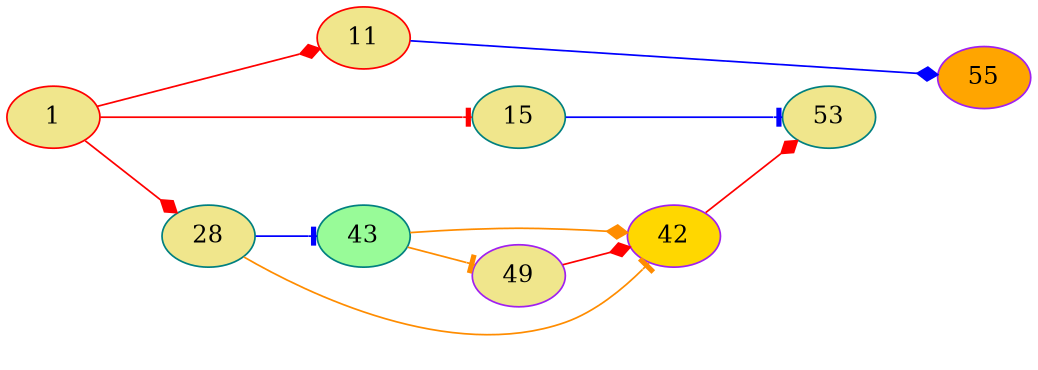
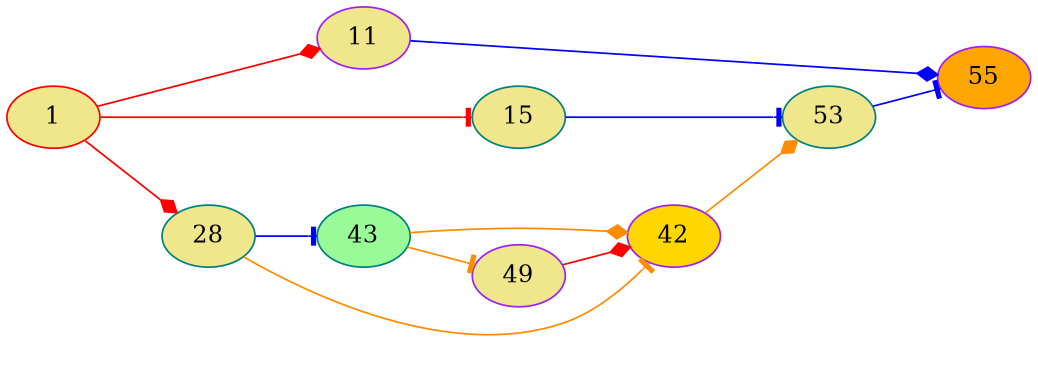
node "11": color red -> purple
edge "53" -> "55": added
edge "42" -> "53": color red -> darkorange
